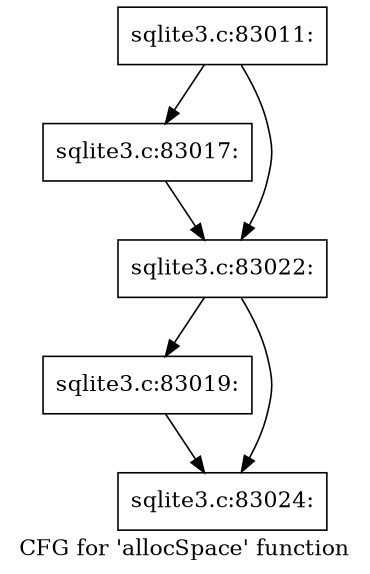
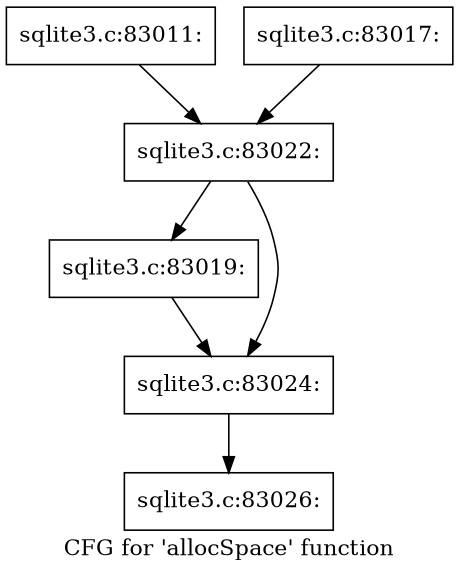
edge "sqlite3.c:83011:" -> "sqlite3.c:83017:": removed
node "sqlite3.c:83026:": added
